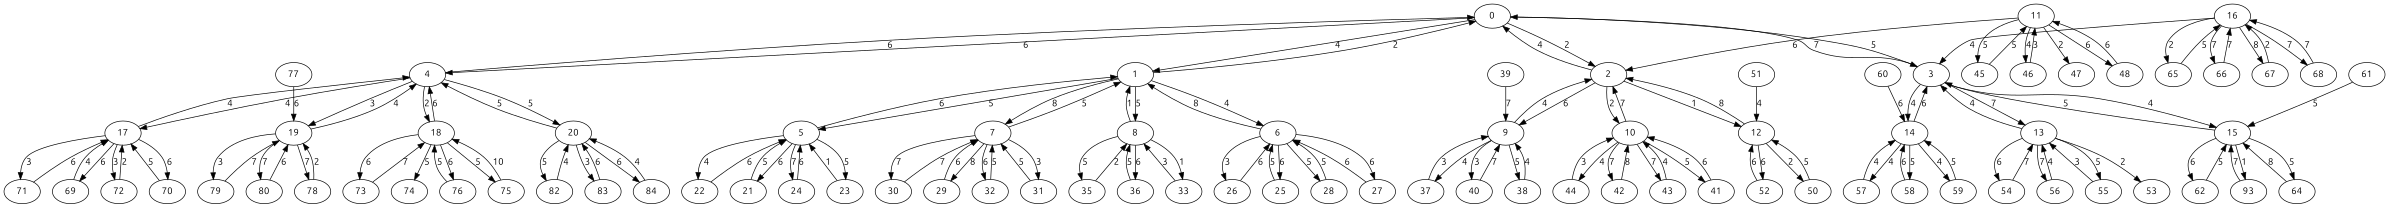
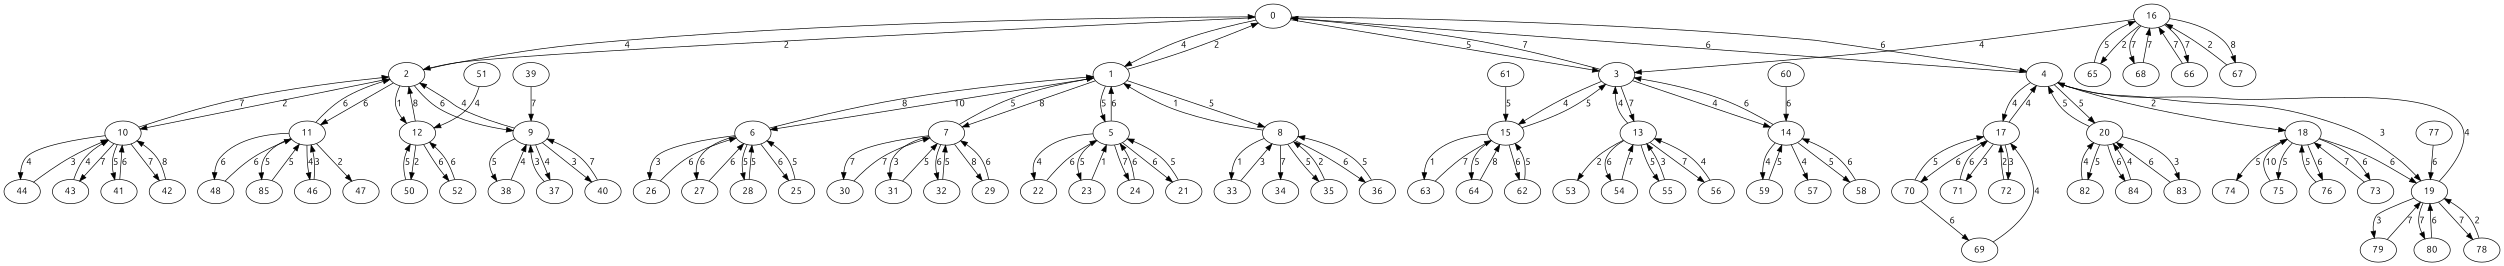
node "45": label "45" -> "85"
edge "2" -> "11": added, label "6"
edge "1" -> "6": label "4" -> "10"
edge "18" -> "4": now "18" -> "19"
edge "57" -> "14": removed, label "4"
edge "17" -> "69": now "70" -> "69"
node "34": added
node "93": label "93" -> "63"
